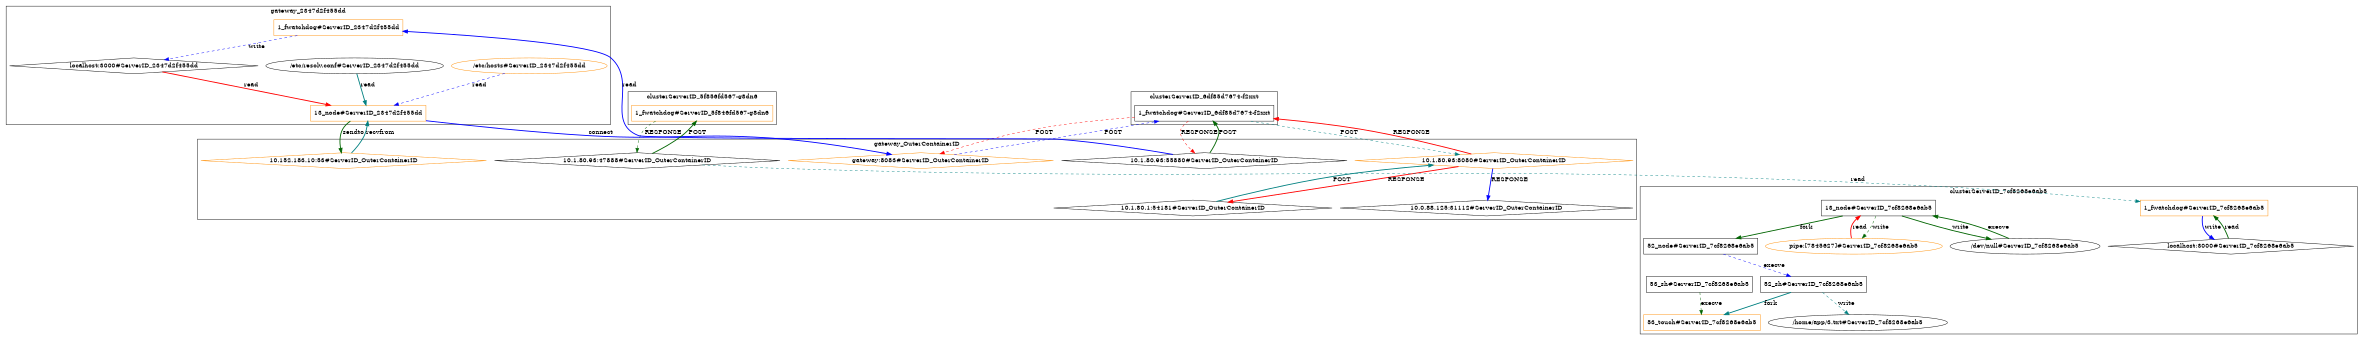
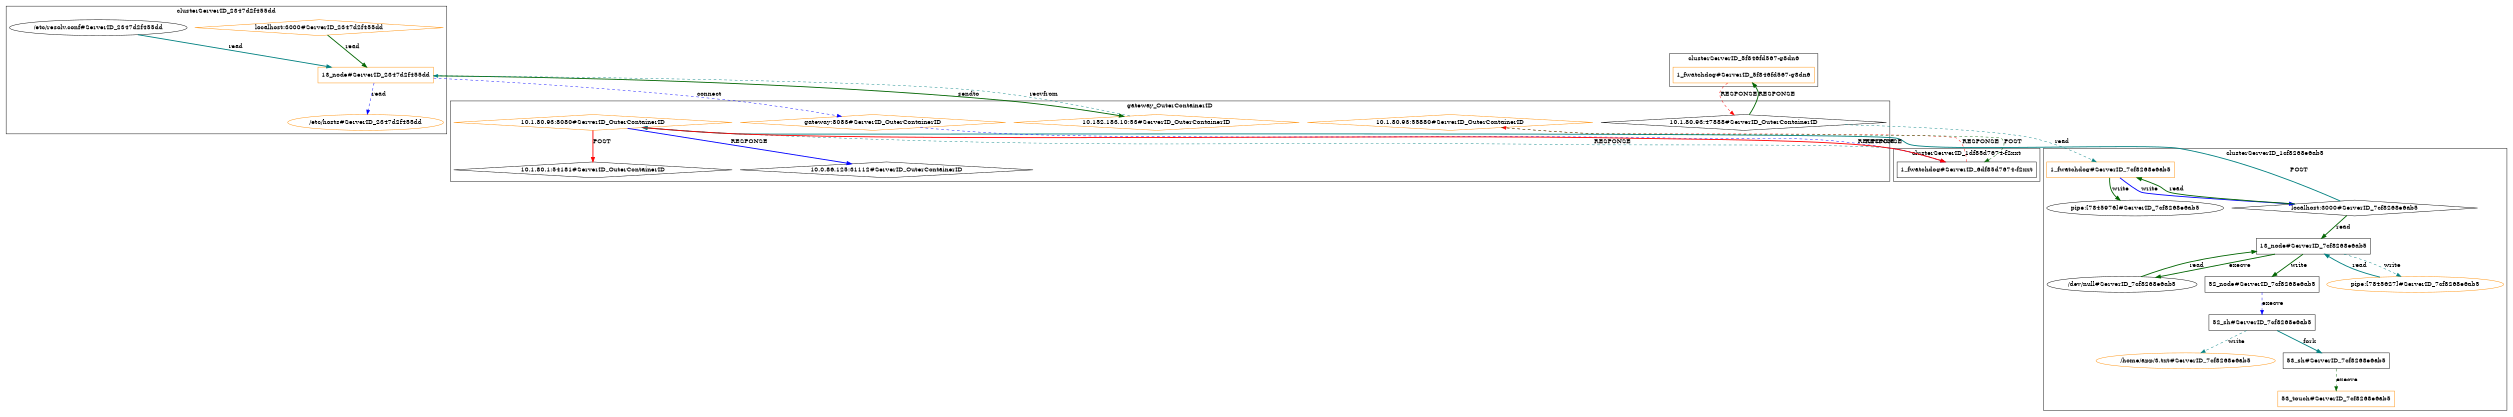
cluster "gateway_2347d2f455dd": label "gateway_2347d2f455dd" -> "clusterServerID_2347d2f455dd"
node "1_fwatchdog#ServerID_2347d2f455dd": removed
node "localhost:3000#ServerID_2347d2f455dd": color black -> darkorange
edge "localhost:3000#ServerID_2347d2f455dd" -> "13_node#ServerID_2347d2f455dd": color red -> darkgreen
edge "/etc/hosts#ServerID_2347d2f455dd" -> "13_node#ServerID_2347d2f455dd": reversed
cluster "clusterServerID_5f856fd567-g8dn6": label "clusterServerID_5f856fd567-g8dn6" -> "clusterServerID_5f846fd567-g8dn6"
cluster "clusterServerID_6df85d7674-f2xxt": label "clusterServerID_6df85d7674-f2xxt" -> "clusterServerID_1df85d7674-f2xxt"
edge "1_fwatchdog#ServerID_6df85d7674-f2xxt" -> "gateway:8083#ServerID_OuterContainerID": removed, label "POST"
edge "1_fwatchdog#ServerID_5f846fd567-g8dn6" -> "10.1.80.93:47888#ServerID_OuterContainerID": color darkgreen -> red
edge "10.1.80.93:47888#ServerID_OuterContainerID" -> "1_fwatchdog#ServerID_5f846fd567-g8dn6": label "POST" -> "RESPONSE"
edge "gateway:8083#ServerID_OuterContainerID" -> "1_fwatchdog#ServerID_6df85d7674-f2xxt": label "POST" -> "RESPONSE"
edge "1_fwatchdog#ServerID_6df85d7674-f2xxt" -> "10.1.80.93:8080#ServerID_OuterContainerID": label "POST" -> "RESPONSE"
edge "13_node#ServerID_2347d2f455dd" -> "gateway:8083#ServerID_OuterContainerID": style bold -> dashed
edge "10.152.183.10:53#ServerID_OuterContainerID" -> "13_node#ServerID_2347d2f455dd": style bold -> dashed
edge "10.1.80.93:55880#ServerID_OuterContainerID" -> "1_fwatchdog#ServerID_6df85d7674-f2xxt": style bold -> dashed
node "10.1.80.93:55880#ServerID_OuterContainerID": color black -> darkorange
edge "10.1.80.1:54181#ServerID_OuterContainerID" -> "10.1.80.93:8080#ServerID_OuterContainerID": now "localhost:3000#ServerID_7cf8268e6ab5" -> "10.1.80.93:8080#ServerID_OuterContainerID"
edge "10.1.80.93:8080#ServerID_OuterContainerID" -> "10.1.80.1:54181#ServerID_OuterContainerID": label "RESPONSE" -> "POST"
cluster "clusterServerID_7cf8268e6ab5": label "clusterServerID_7cf8268e6ab5" -> "clusterServerID_1cf8268e6ab5"
node "10.0.88.125:31112#ServerID_OuterContainerID": label "10.0.88.125:31112#ServerID_OuterContainerID" -> "10.0.86.125:31112#ServerID_OuterContainerID"
node "pipe:[7845976]#ServerID_7cf8268e6ab5": added
edge "localhost:3000#ServerID_7cf8268e6ab5" -> "13_node#ServerID_7cf8268e6ab5": added, label "read"
edge "13_node#ServerID_7cf8268e6ab5" -> "pipe:[7845627]#ServerID_7cf8268e6ab5": color darkgreen -> teal
edge "13_node#ServerID_7cf8268e6ab5" -> "52_node#ServerID_7cf8268e6ab5": label "fork" -> "write"
edge "13_node#ServerID_7cf8268e6ab5" -> "/dev/null#ServerID_7cf8268e6ab5": label "write" -> "execve"
edge "/dev/null#ServerID_7cf8268e6ab5" -> "13_node#ServerID_7cf8268e6ab5": label "execve" -> "read"
edge "pipe:[7845627]#ServerID_7cf8268e6ab5" -> "13_node#ServerID_7cf8268e6ab5": color red -> teal
edge "52_sh#ServerID_7cf8268e6ab5" -> "53_touch#ServerID_7cf8268e6ab5": now "52_sh#ServerID_7cf8268e6ab5" -> "53_sh#ServerID_7cf8268e6ab5"
node "/home/app/3.txt#ServerID_7cf8268e6ab5": color black -> darkorange
